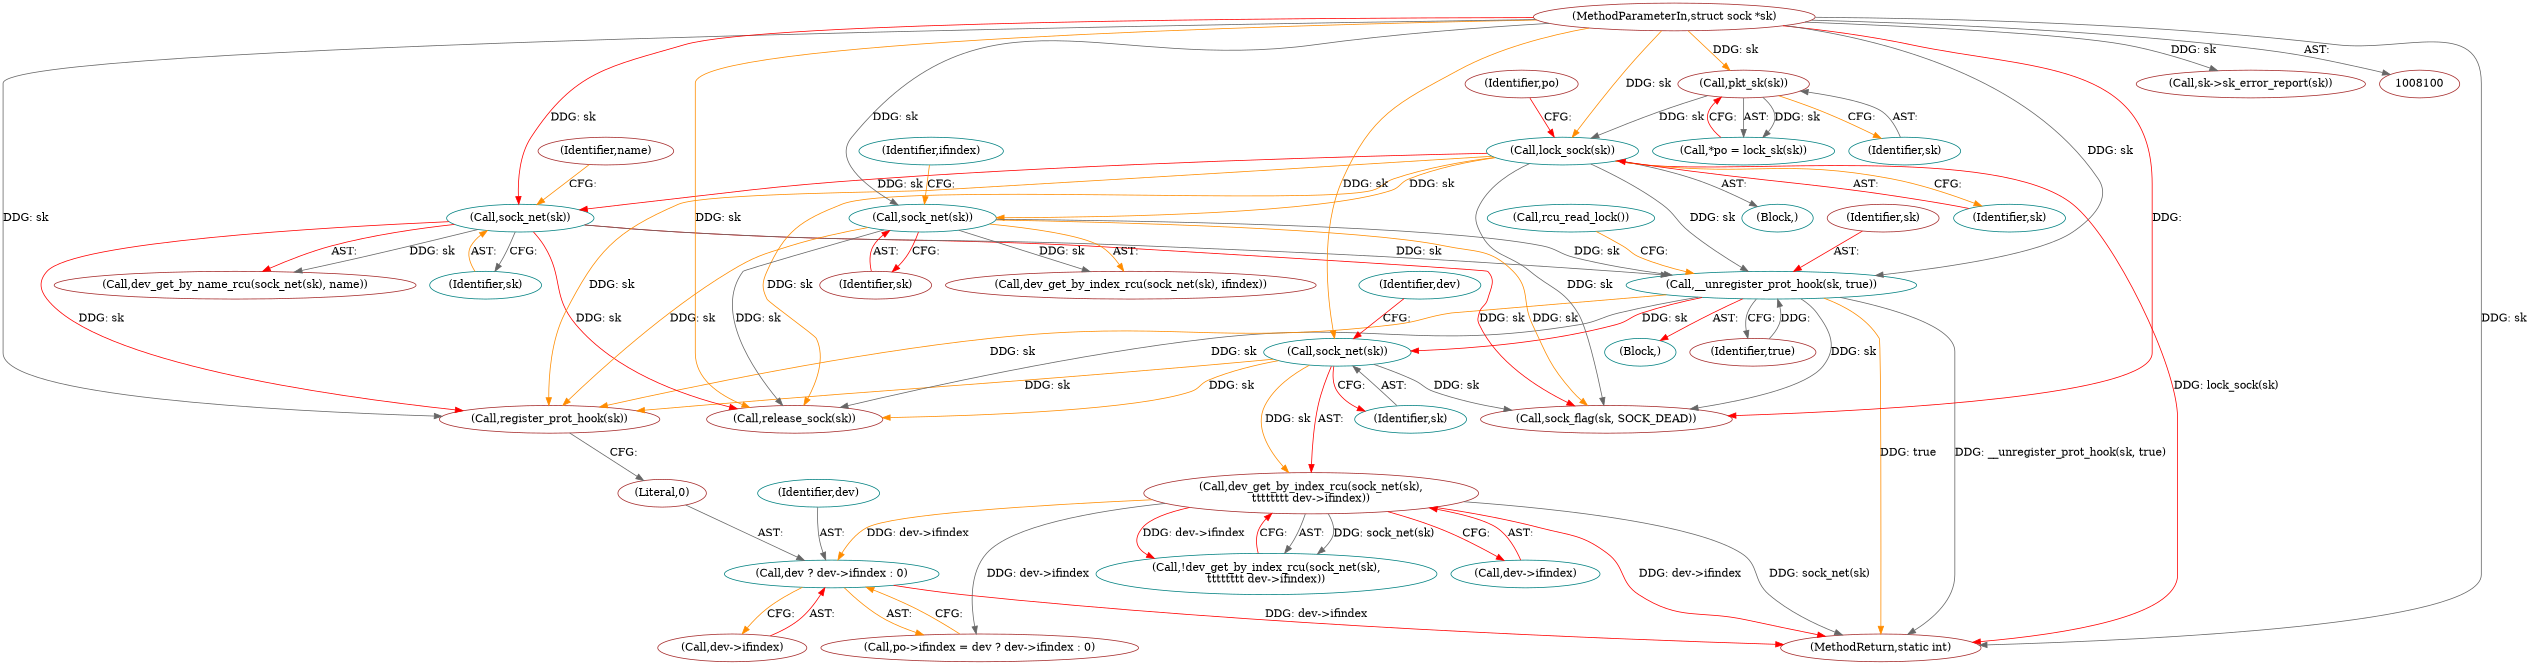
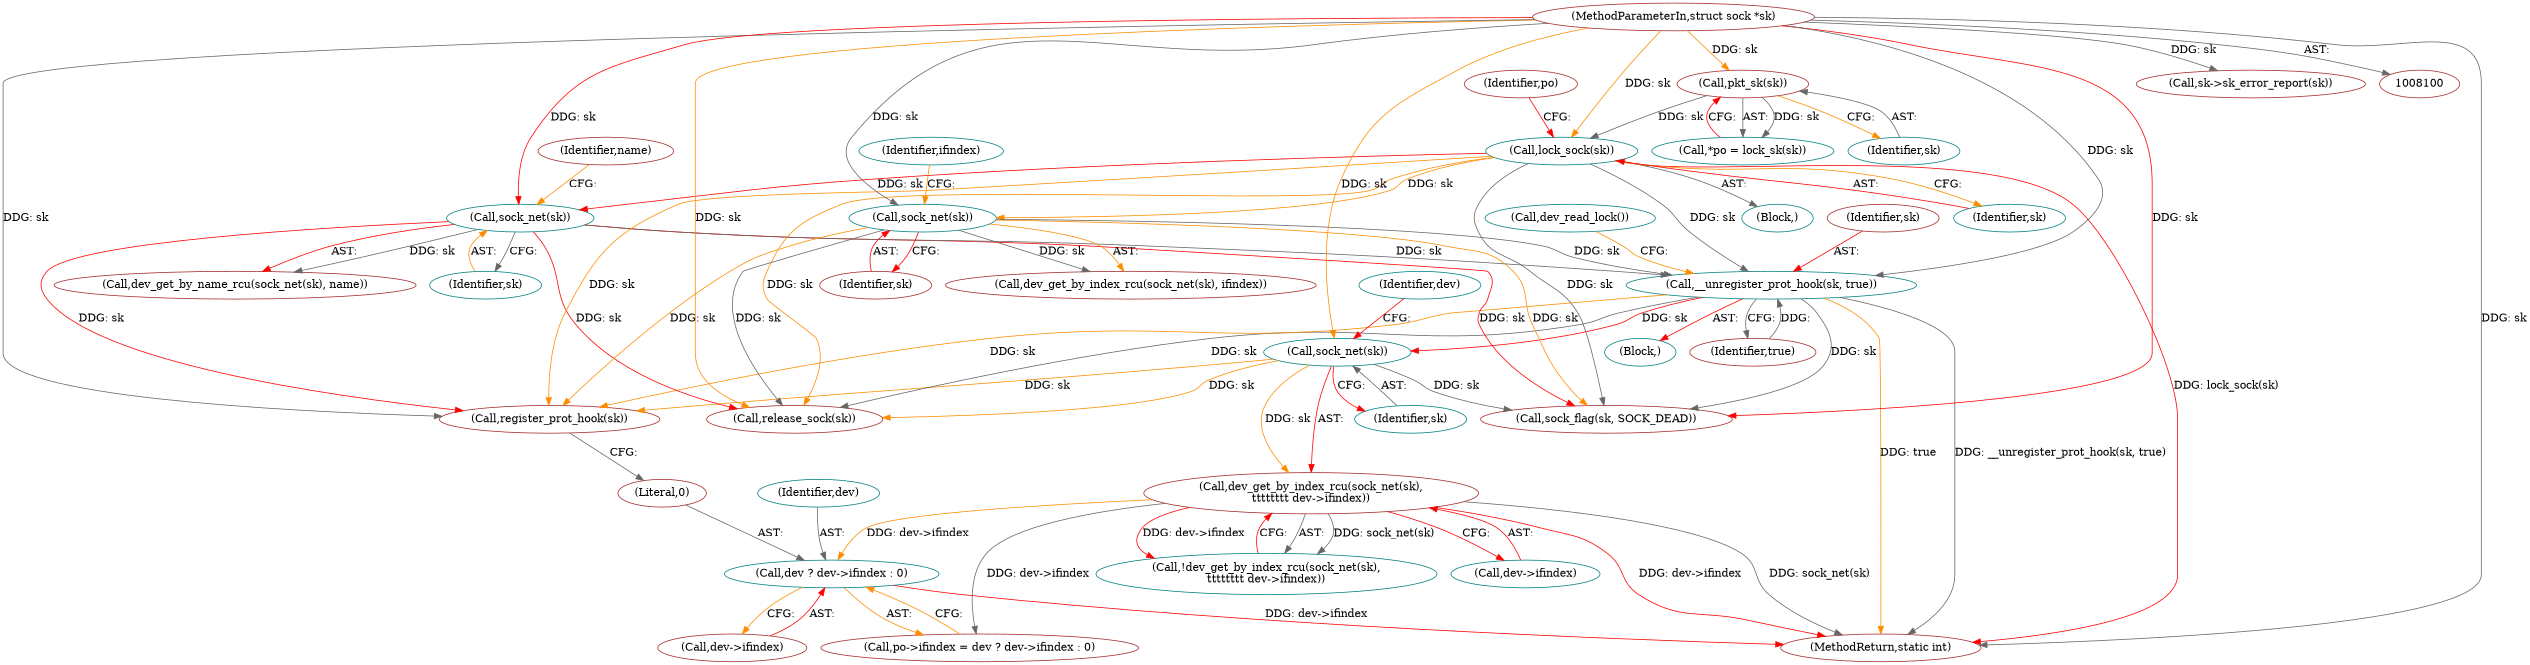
node "(Call,rcu_read_lock())": label "(Call,rcu_read_lock())" -> "(Call,dev_read_lock())"
edge "(MethodParameterIn,struct sock *sk)" -> "(Call,sock_flag(sk, SOCK_DEAD))": label "DDG: " -> "DDG: sk"
